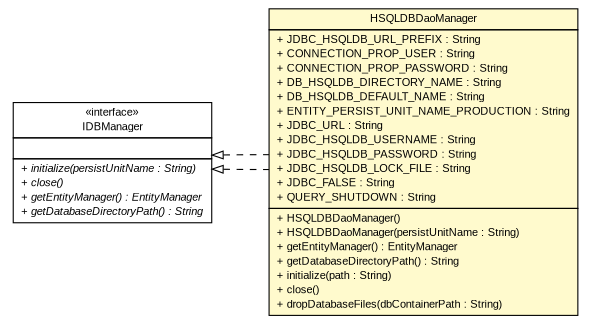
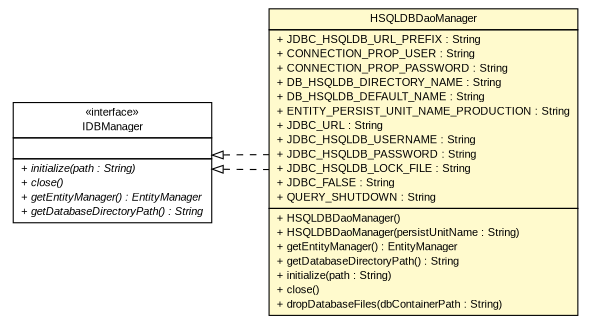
node "IDBManager": text "+ initialize(persistUnitName : String)" -> "+ initialize(path : String)"
